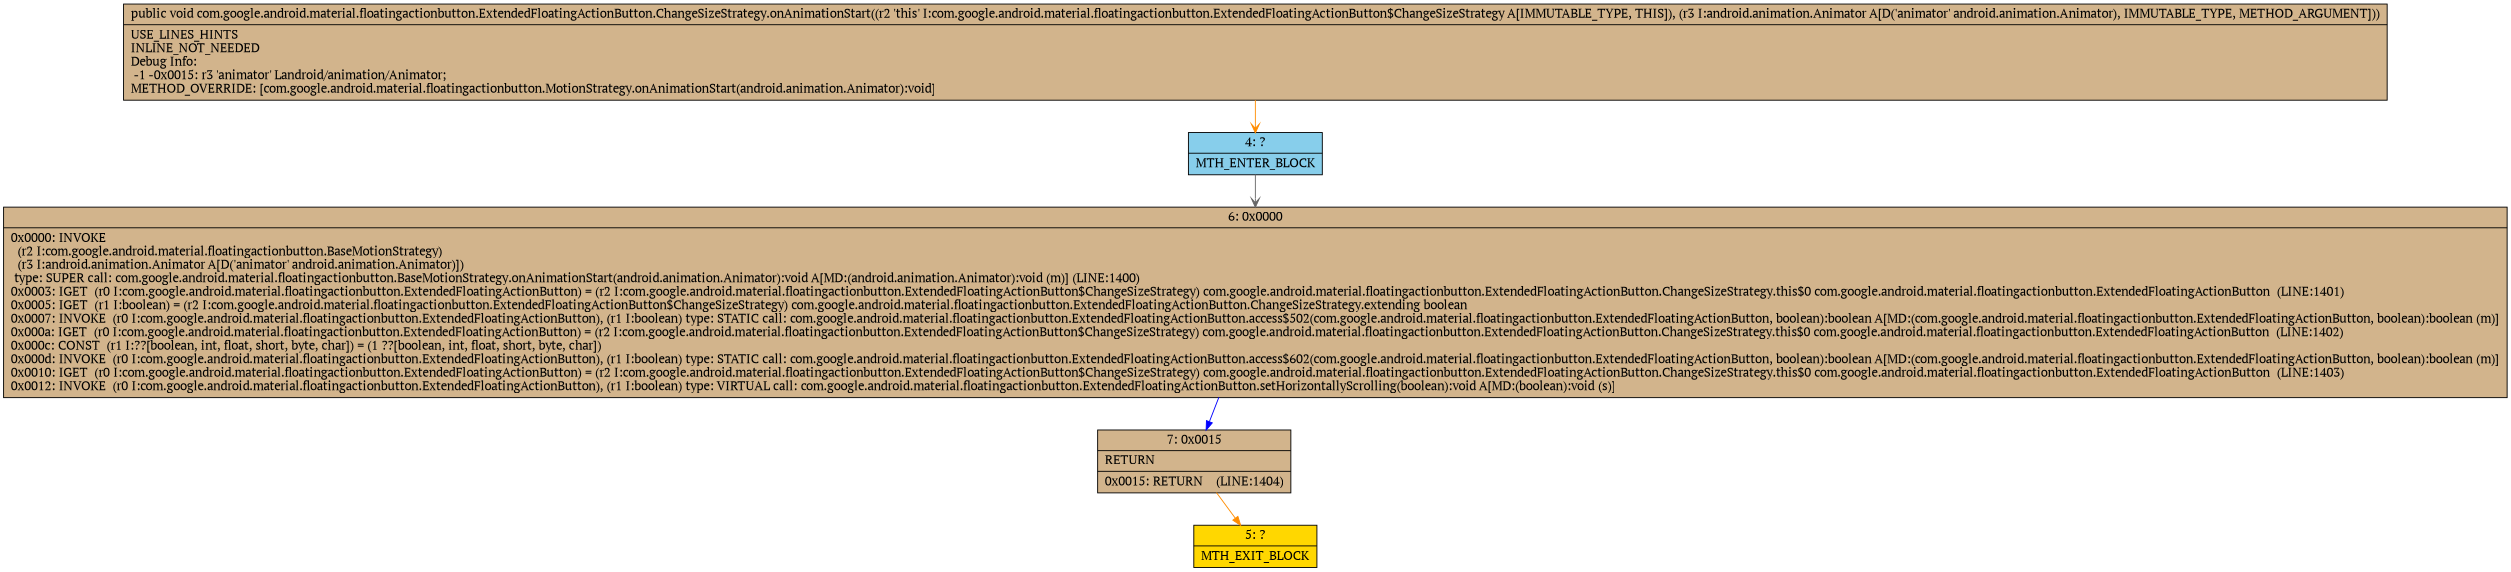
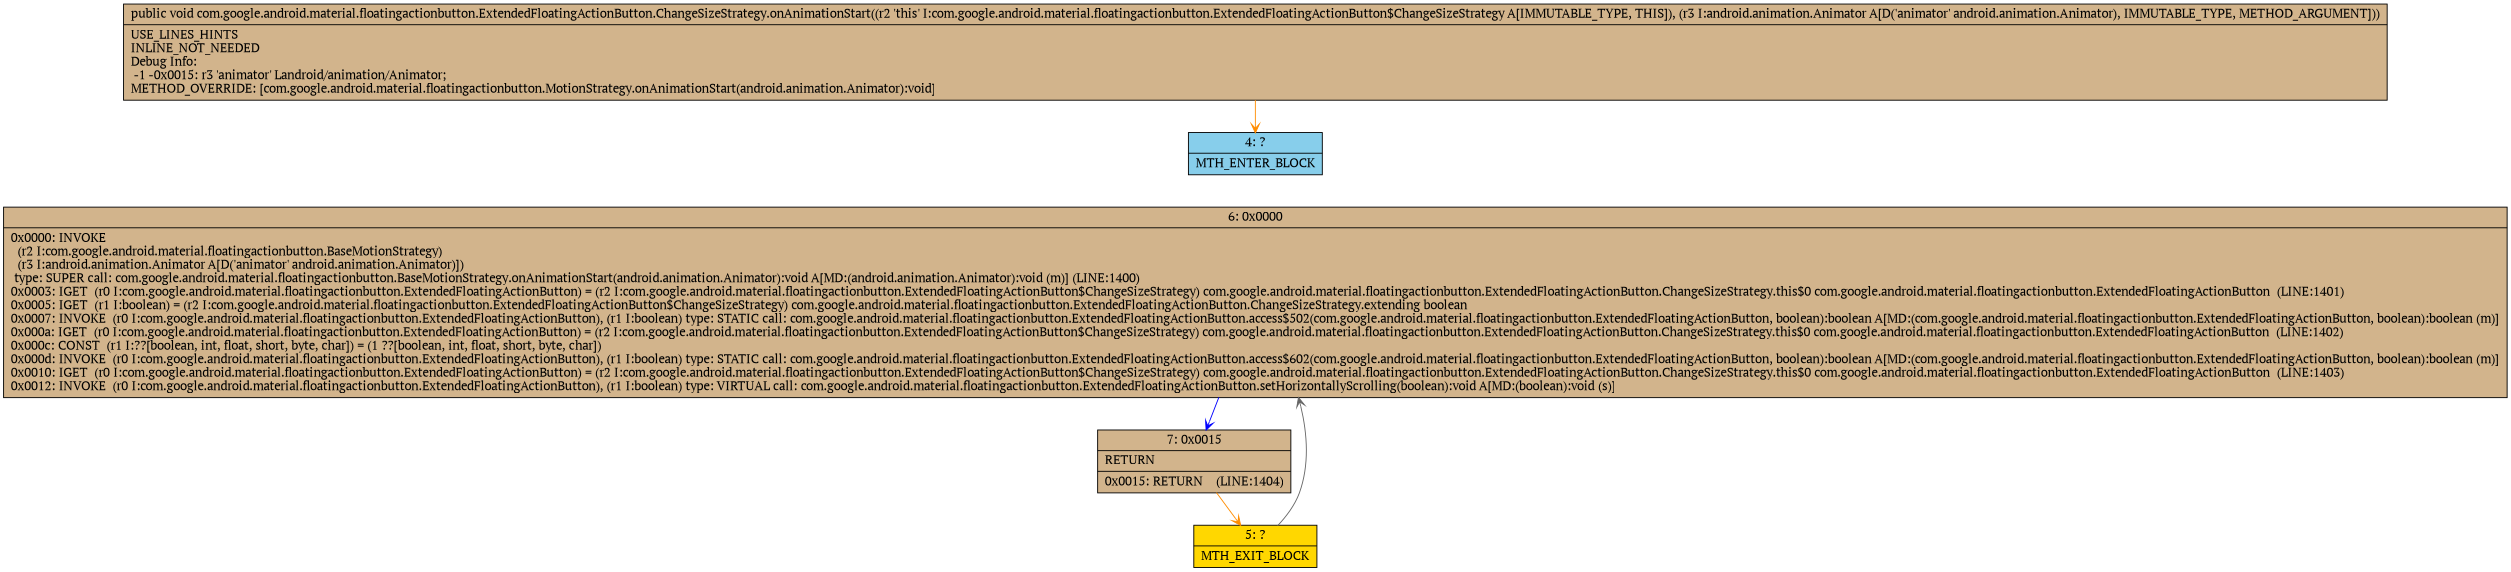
edge "4: ?" -> "6: 0x0000": now "5: ?" -> "6: 0x0000"
edge "6: 0x0000" -> "7: 0x0015": arrowhead normal -> vee
edge "7: 0x0015" -> "5: ?": arrowhead normal -> vee
